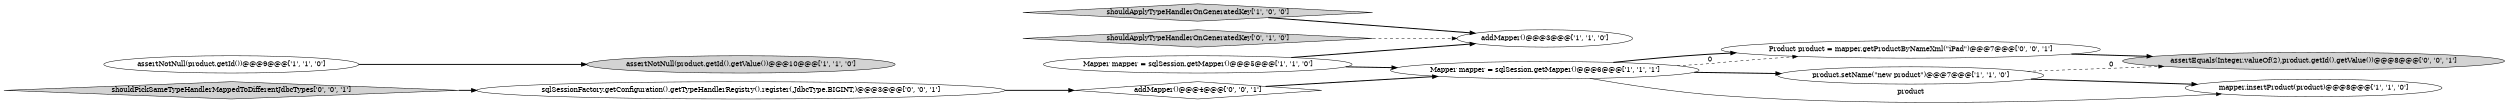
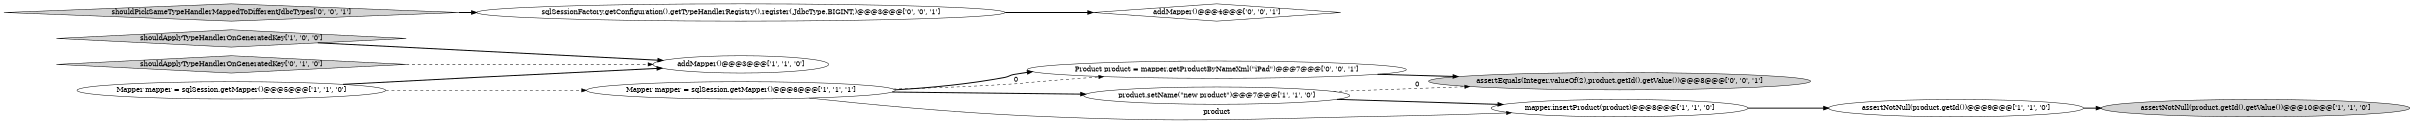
edge "Mapper mapper = sqlSession.getMapper()@@@5@@@['1', '1', '0']" -> "Mapper mapper = sqlSession.getMapper()@@@6@@@['1', '1', '1']": style bold -> dashed
edge "addMapper()@@@4@@@['0', '0', '1']" -> "Mapper mapper = sqlSession.getMapper()@@@6@@@['1', '1', '1']": removed
edge "mapper.insertProduct(product)@@@8@@@['1', '1', '0']" -> "assertNotNull(product.getId())@@@9@@@['1', '1', '0']": added
